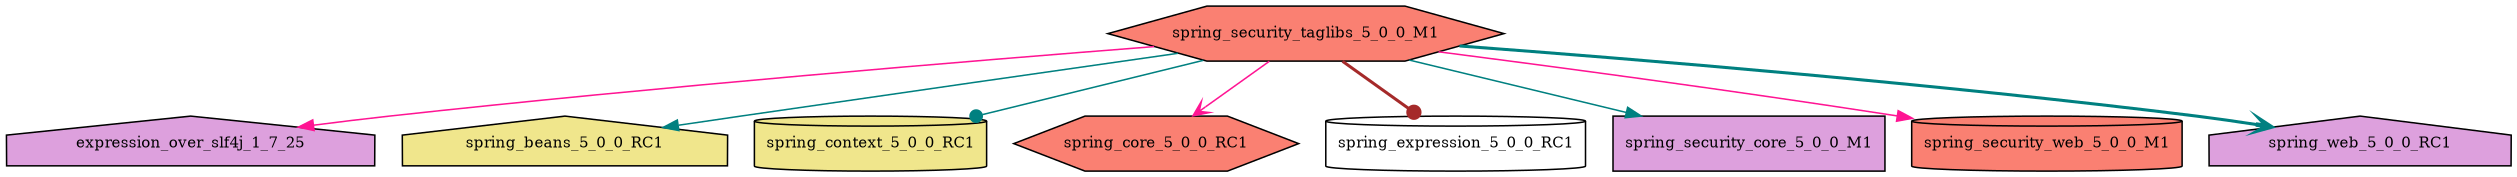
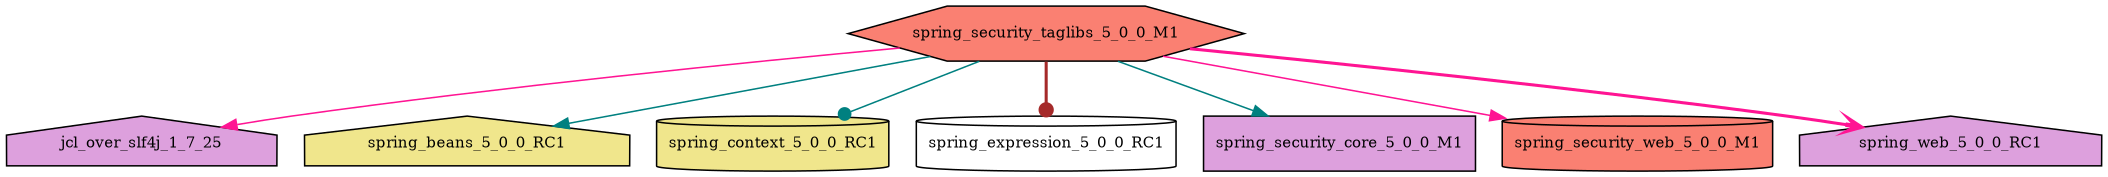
edge "spring_security_taglibs_5_0_0_M1" -> "spring_web_5_0_0_RC1": color teal -> deeppink
node "expression_over_slf4j_1_7_25": label "expression_over_slf4j_1_7_25" -> "jcl_over_slf4j_1_7_25"
node "spring_core_5_0_0_RC1": removed
